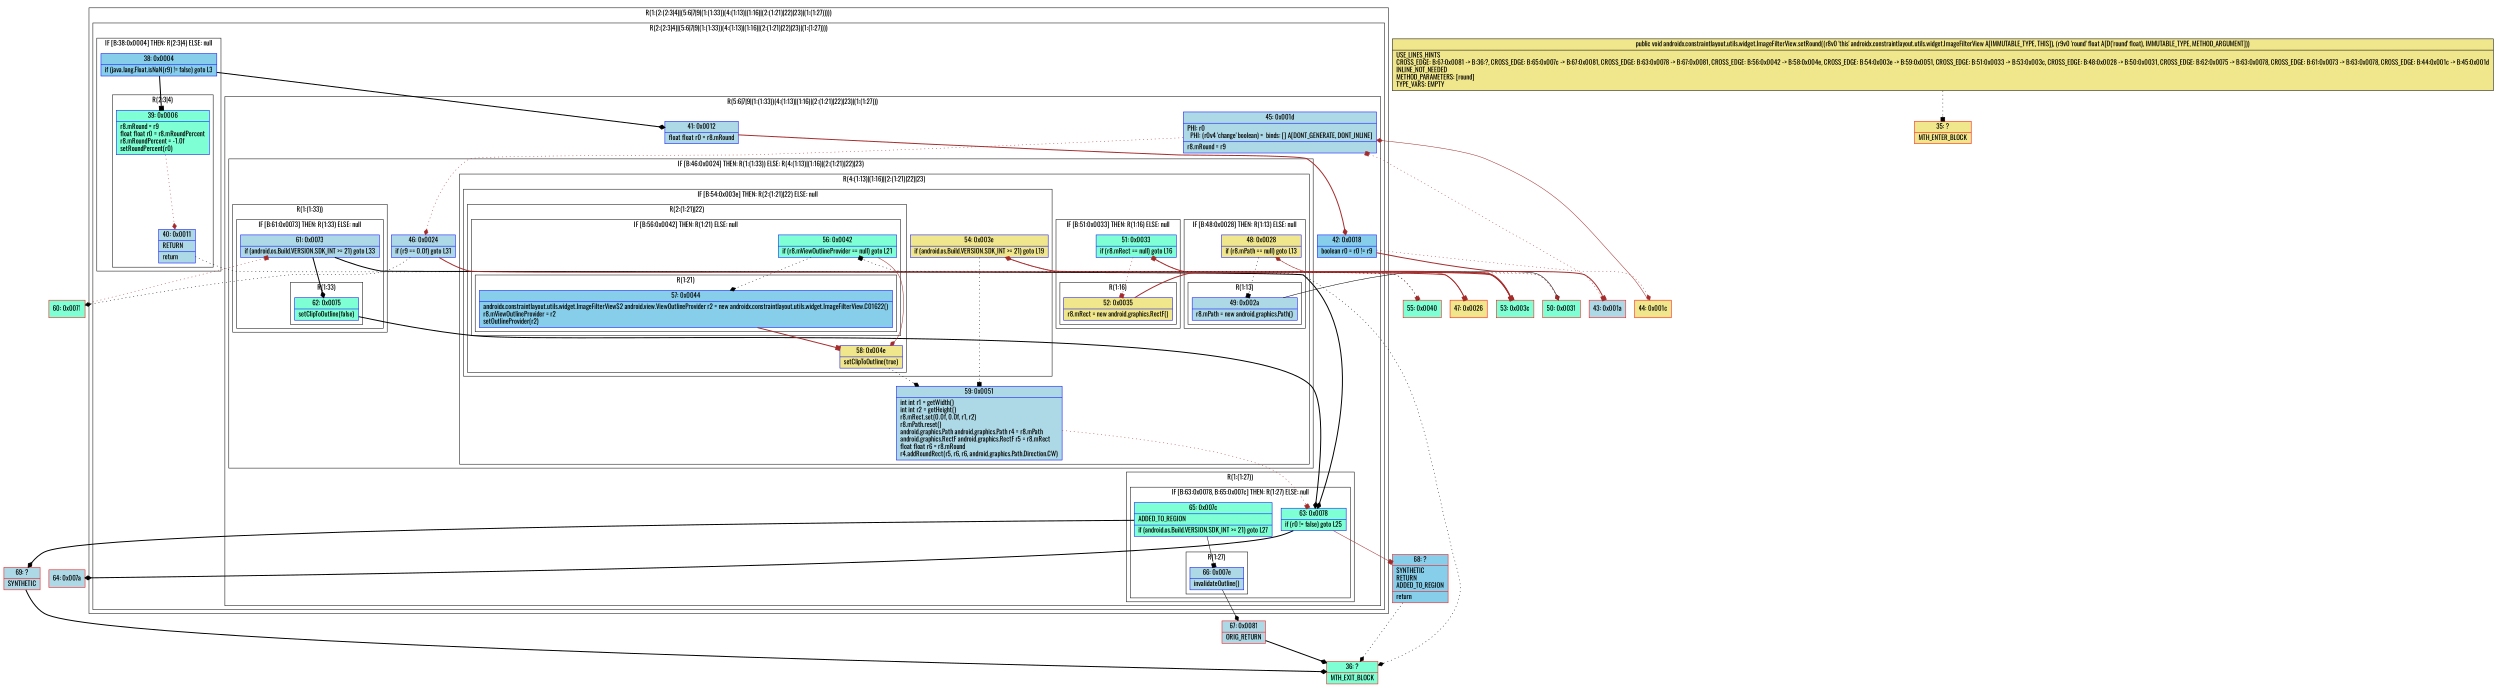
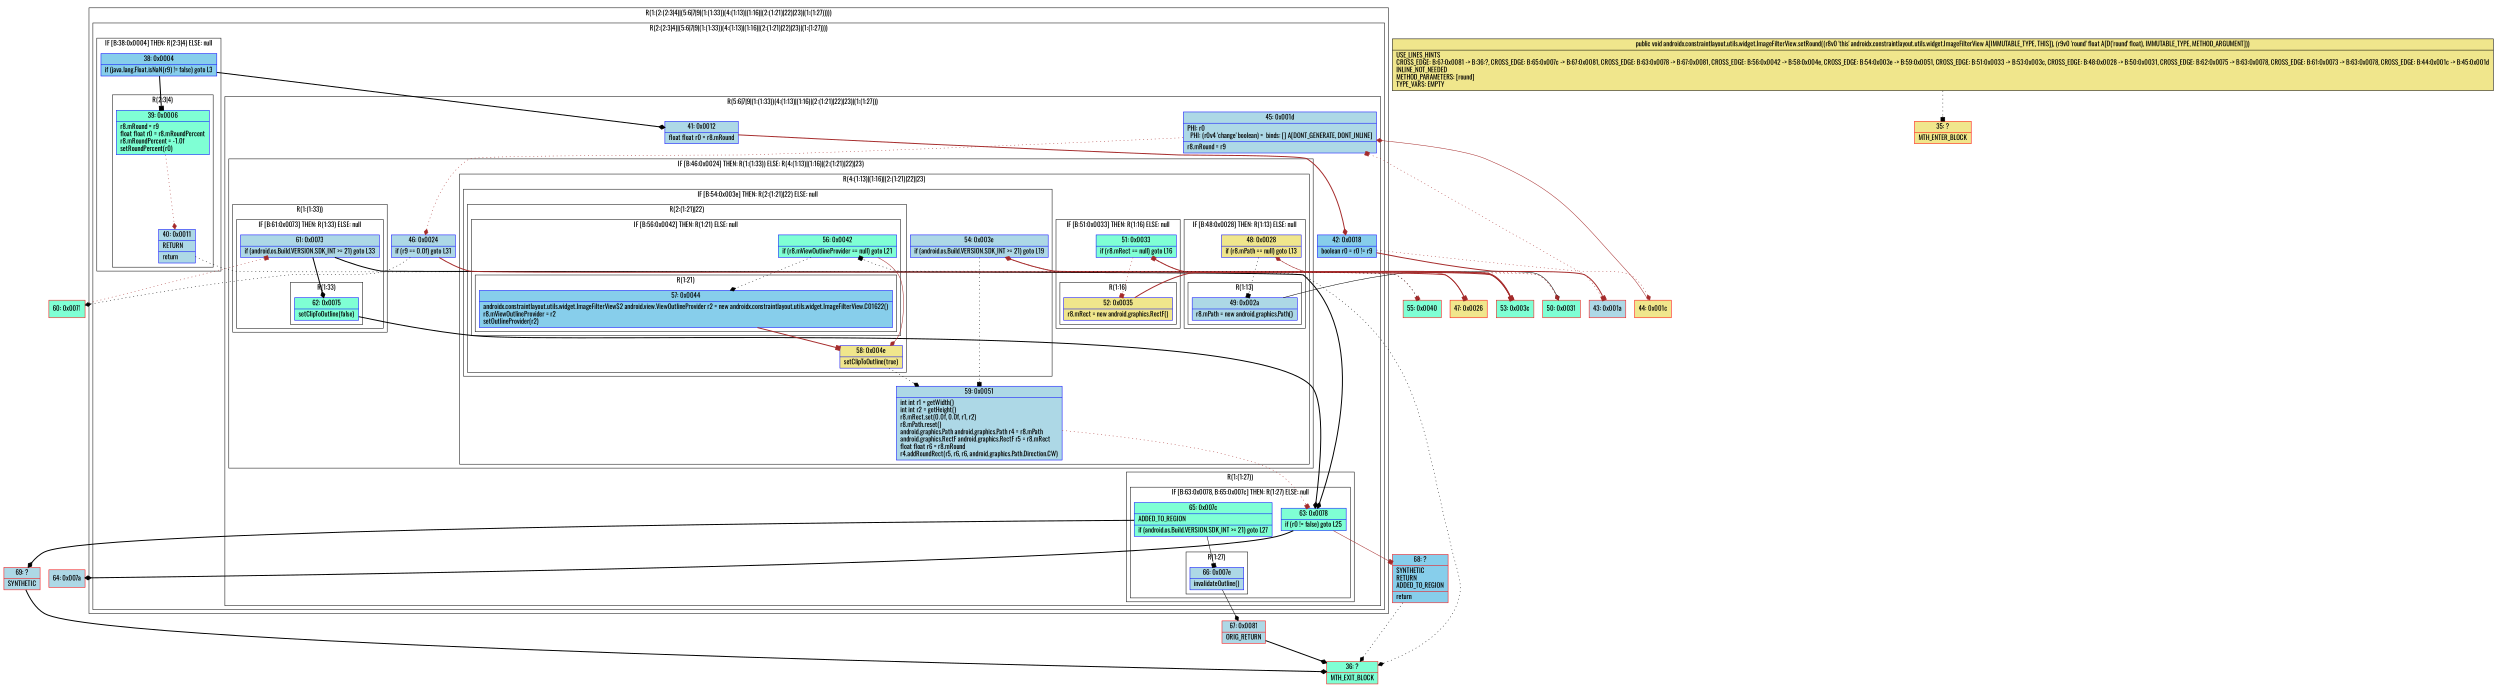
node "54: 0x003e": fillcolor khaki -> lightblue
